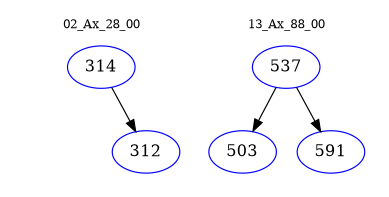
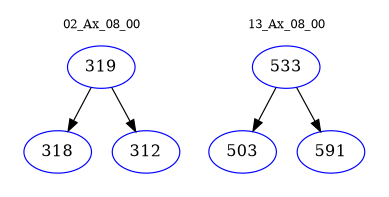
cluster "02_Ax_28_00": label "02_Ax_28_00" -> "02_Ax_08_00"
cluster "13_Ax_88_00": label "13_Ax_88_00" -> "13_Ax_08_00"
node "314": label "314" -> "319"
node "537": label "537" -> "533"
node "318": added
